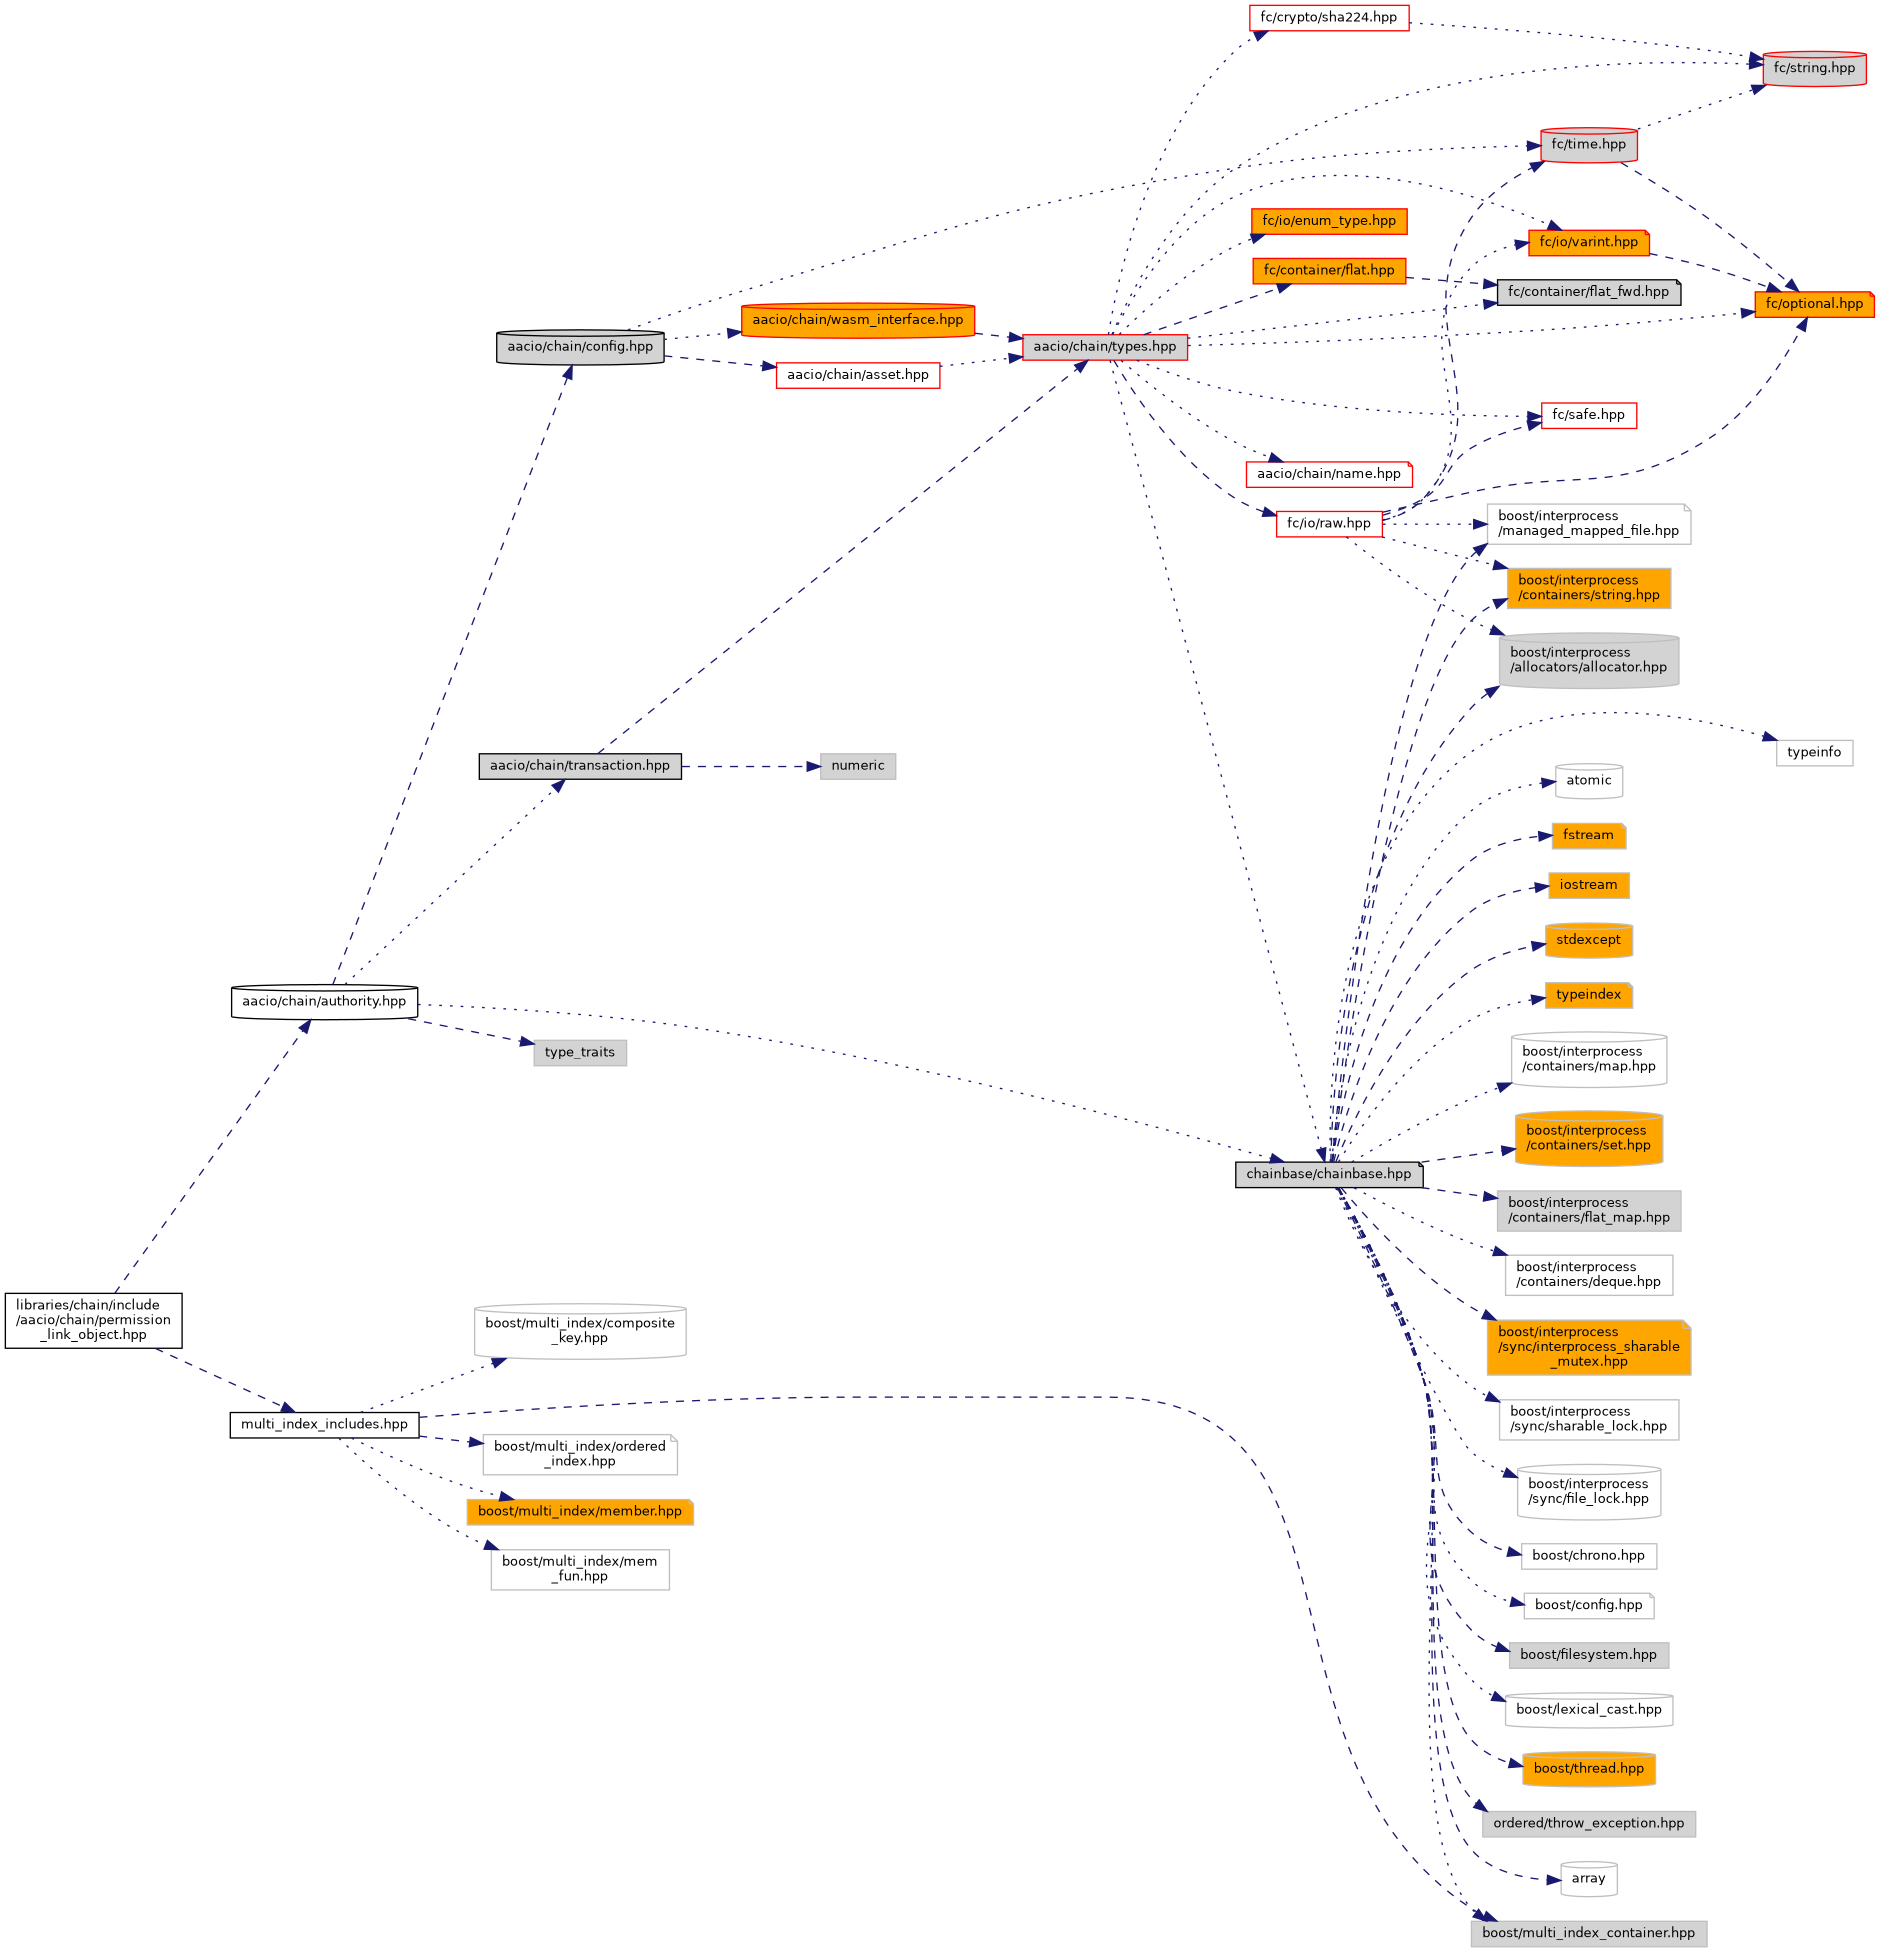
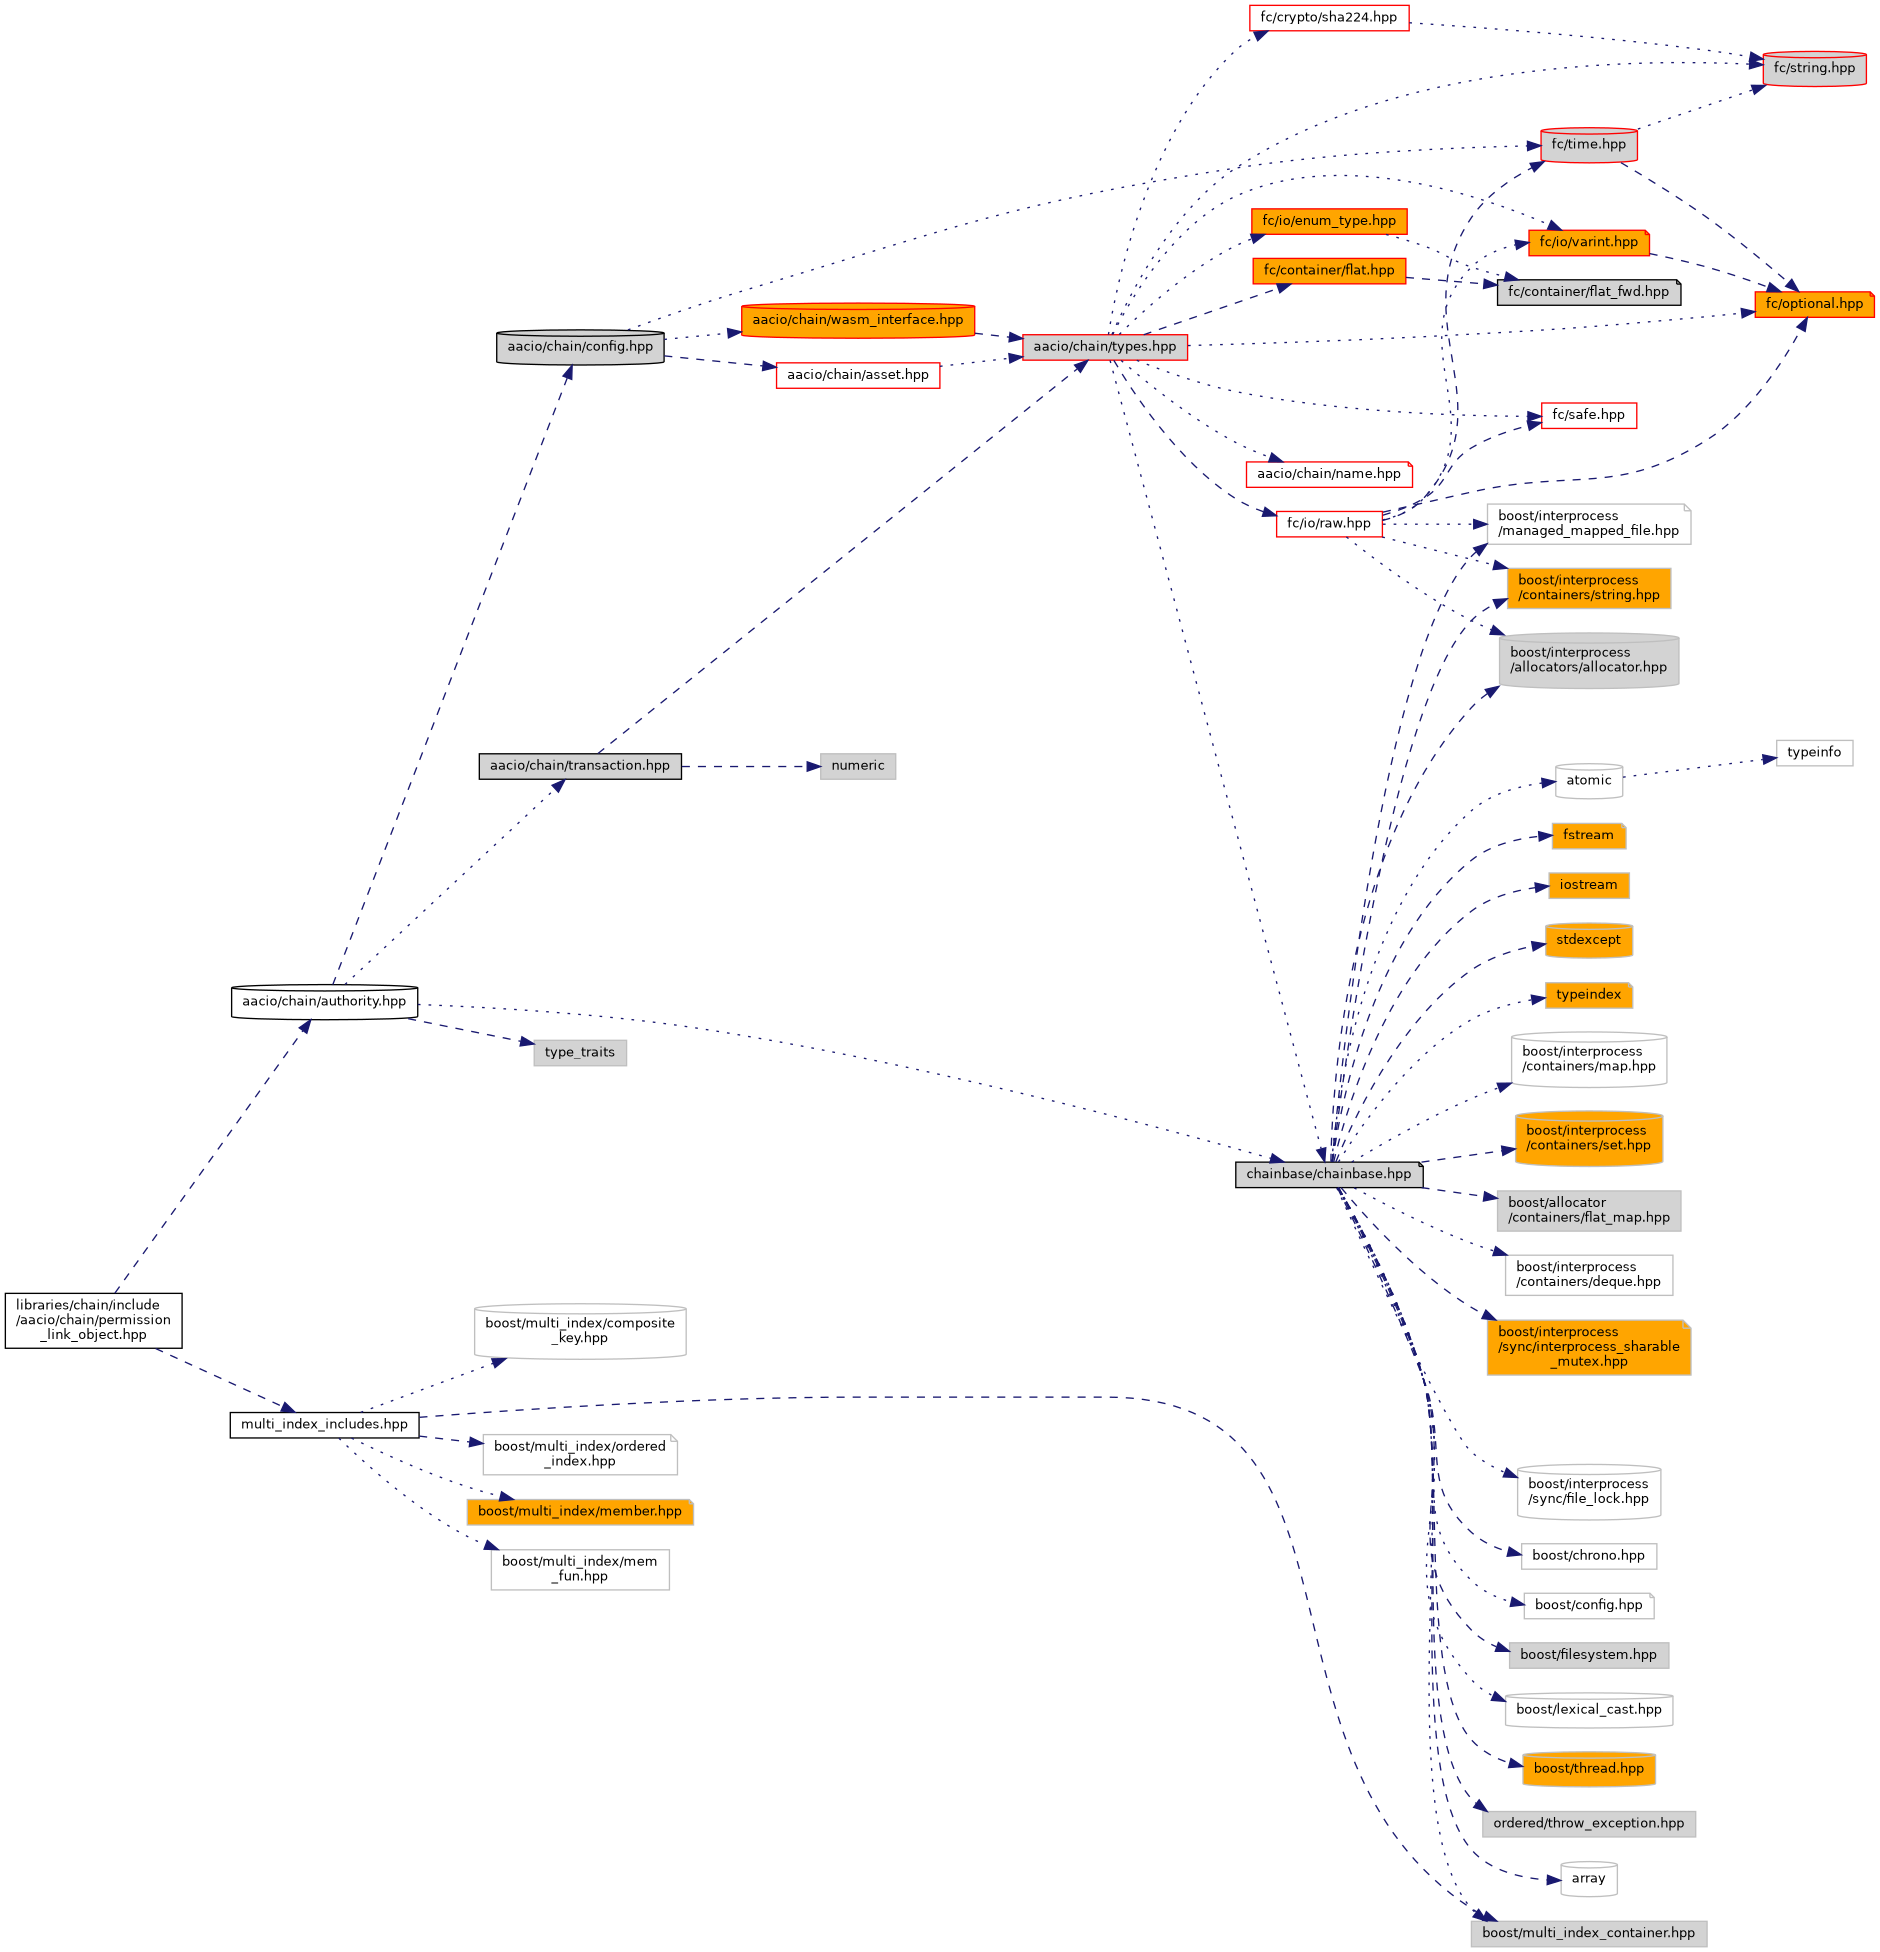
edge "aacio/chain/types.hpp" -> "fc/container/flat_fwd.hpp": now "fc/io/enum_type.hpp" -> "fc/container/flat_fwd.hpp"
edge "chainbase/chainbase.hpp" -> "typeinfo": now "atomic" -> "typeinfo"
node "boost/interprocess /containers/flat_map.hpp": label "boost/interprocess /containers/flat_map.hpp" -> "boost/allocator /containers/flat_map.hpp"
node "boost/interprocess /sync/sharable_lock.hpp": removed
